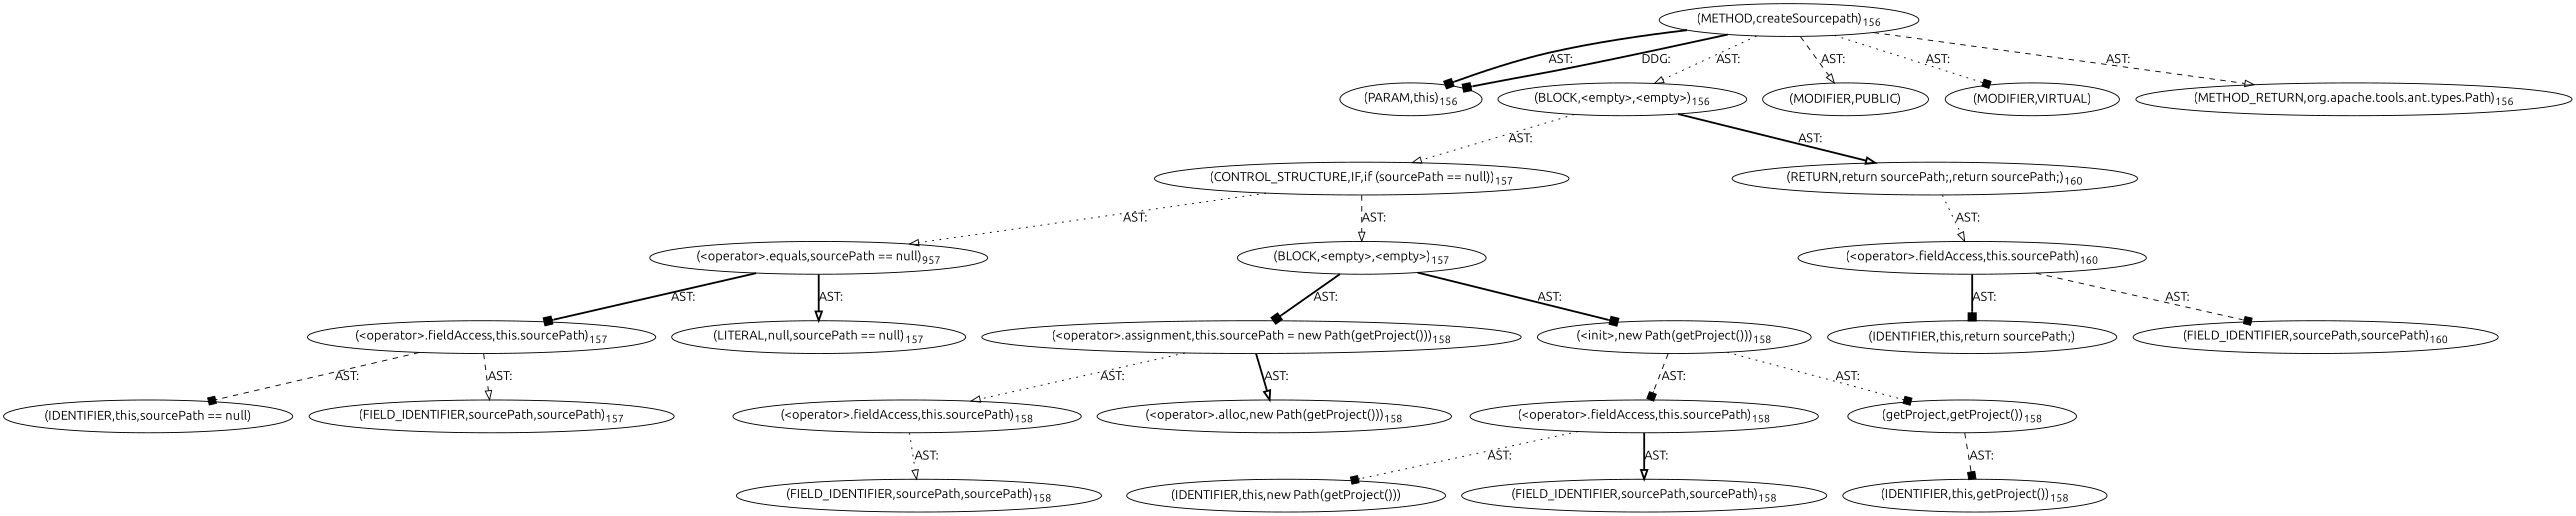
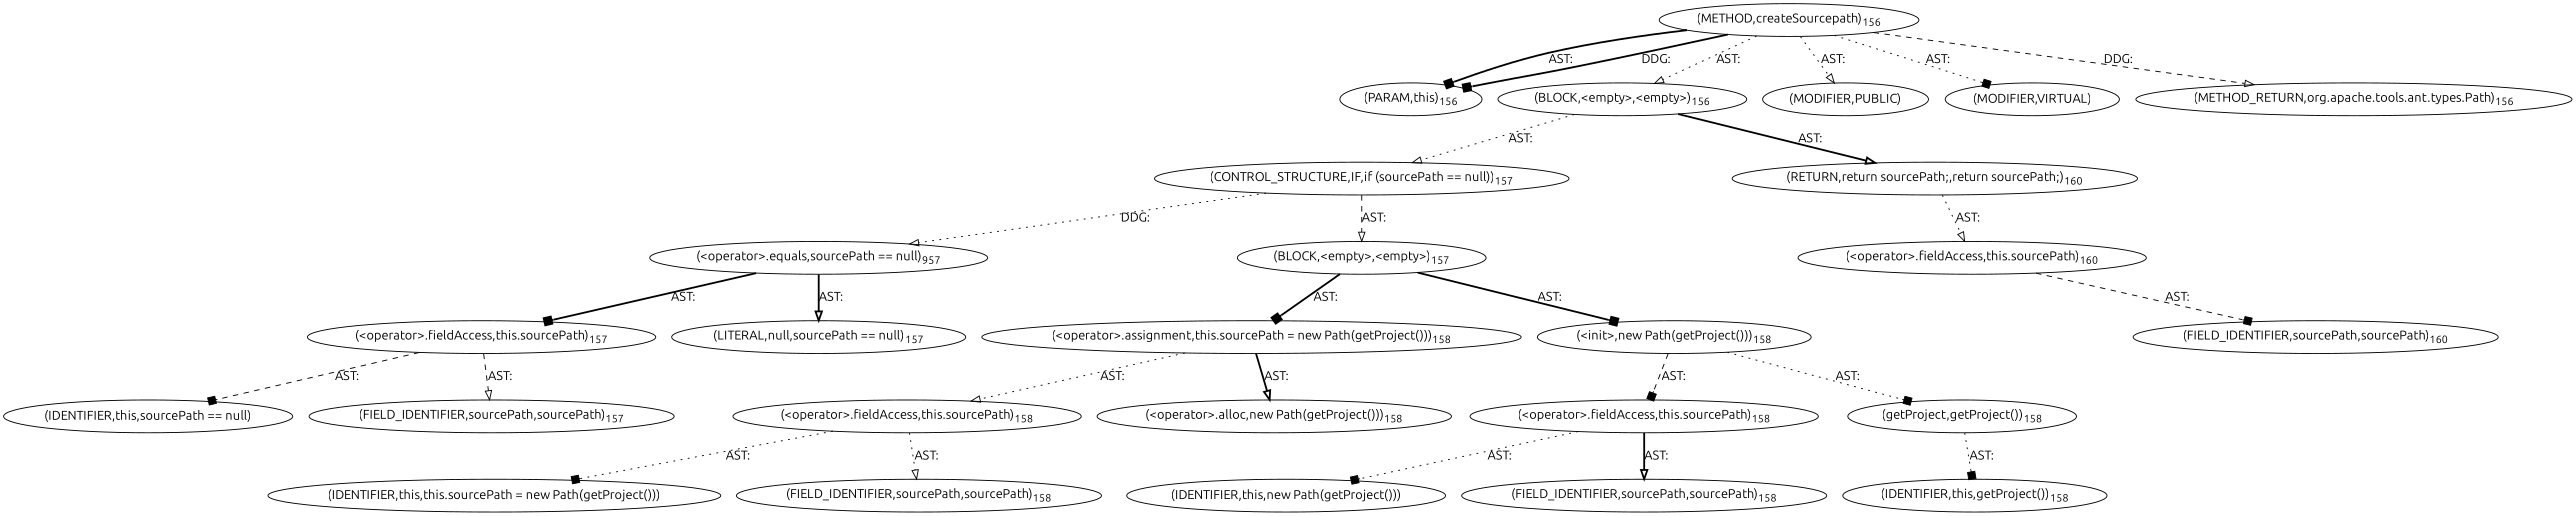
edge "(METHOD,createSourcepath)" -> "(MODIFIER,PUBLIC)": style dashed -> dotted
edge "(METHOD,createSourcepath)" -> "(METHOD_RETURN,org.apache.tools.ant.types.Path)": label "AST: " -> "DDG: "
edge "(CONTROL_STRUCTURE,IF,if (sourcePath == null))" -> "(<operator>.equals,sourcePath == null)": label "AST: " -> "DDG: "
node "(IDENTIFIER,this,return sourcePath;)": removed
edge "(getProject,getProject())" -> "(IDENTIFIER,this,getProject())": style dashed -> dotted
node "(IDENTIFIER,this,this.sourcePath = new Path(getProject()))": added
